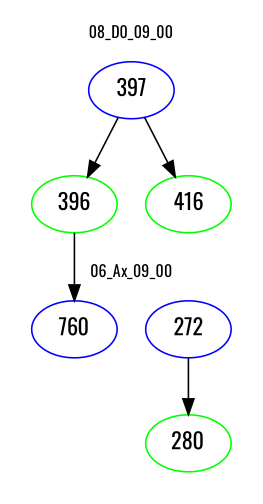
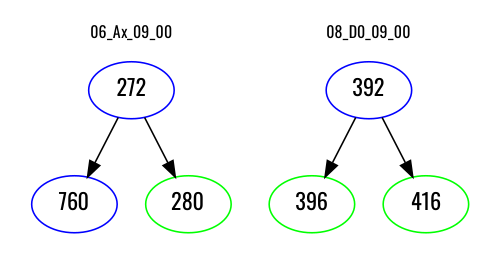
node "397": label "397" -> "392"
edge "396" -> "760": now "272" -> "760"
